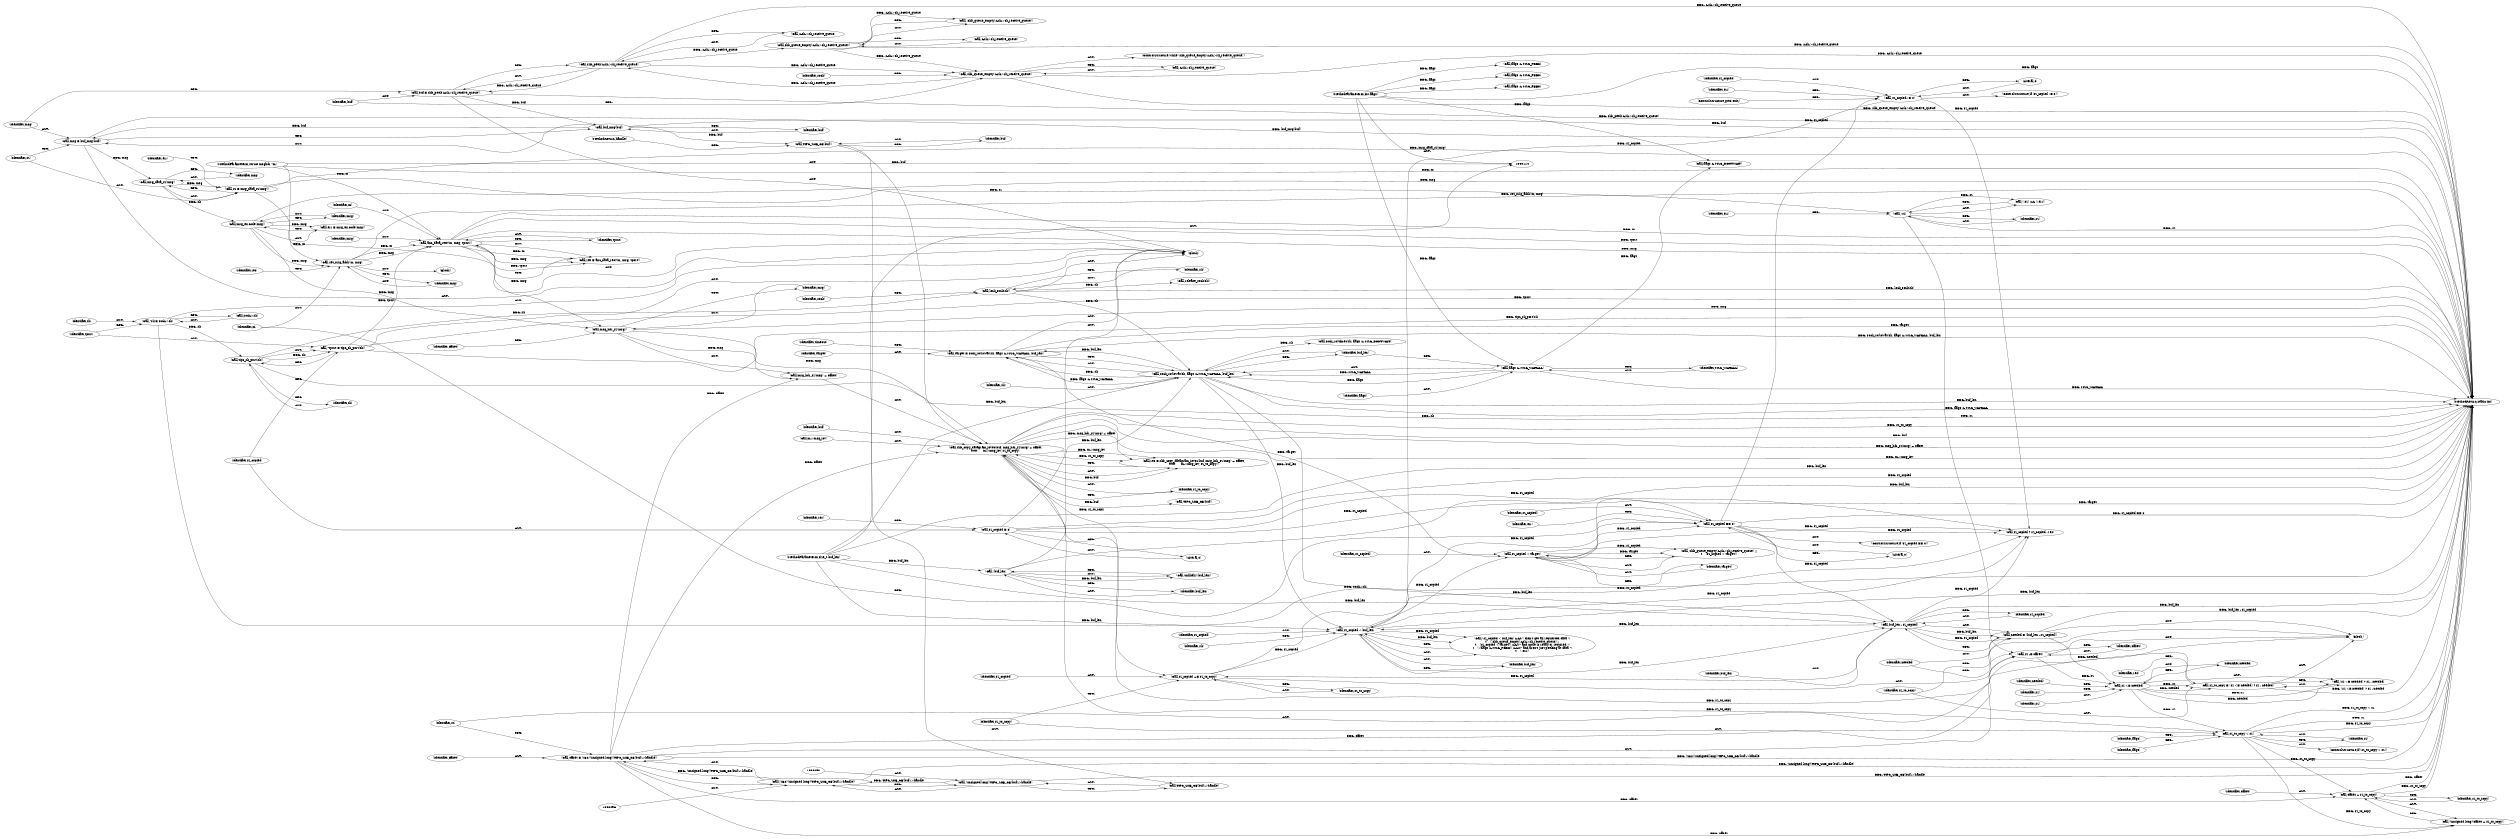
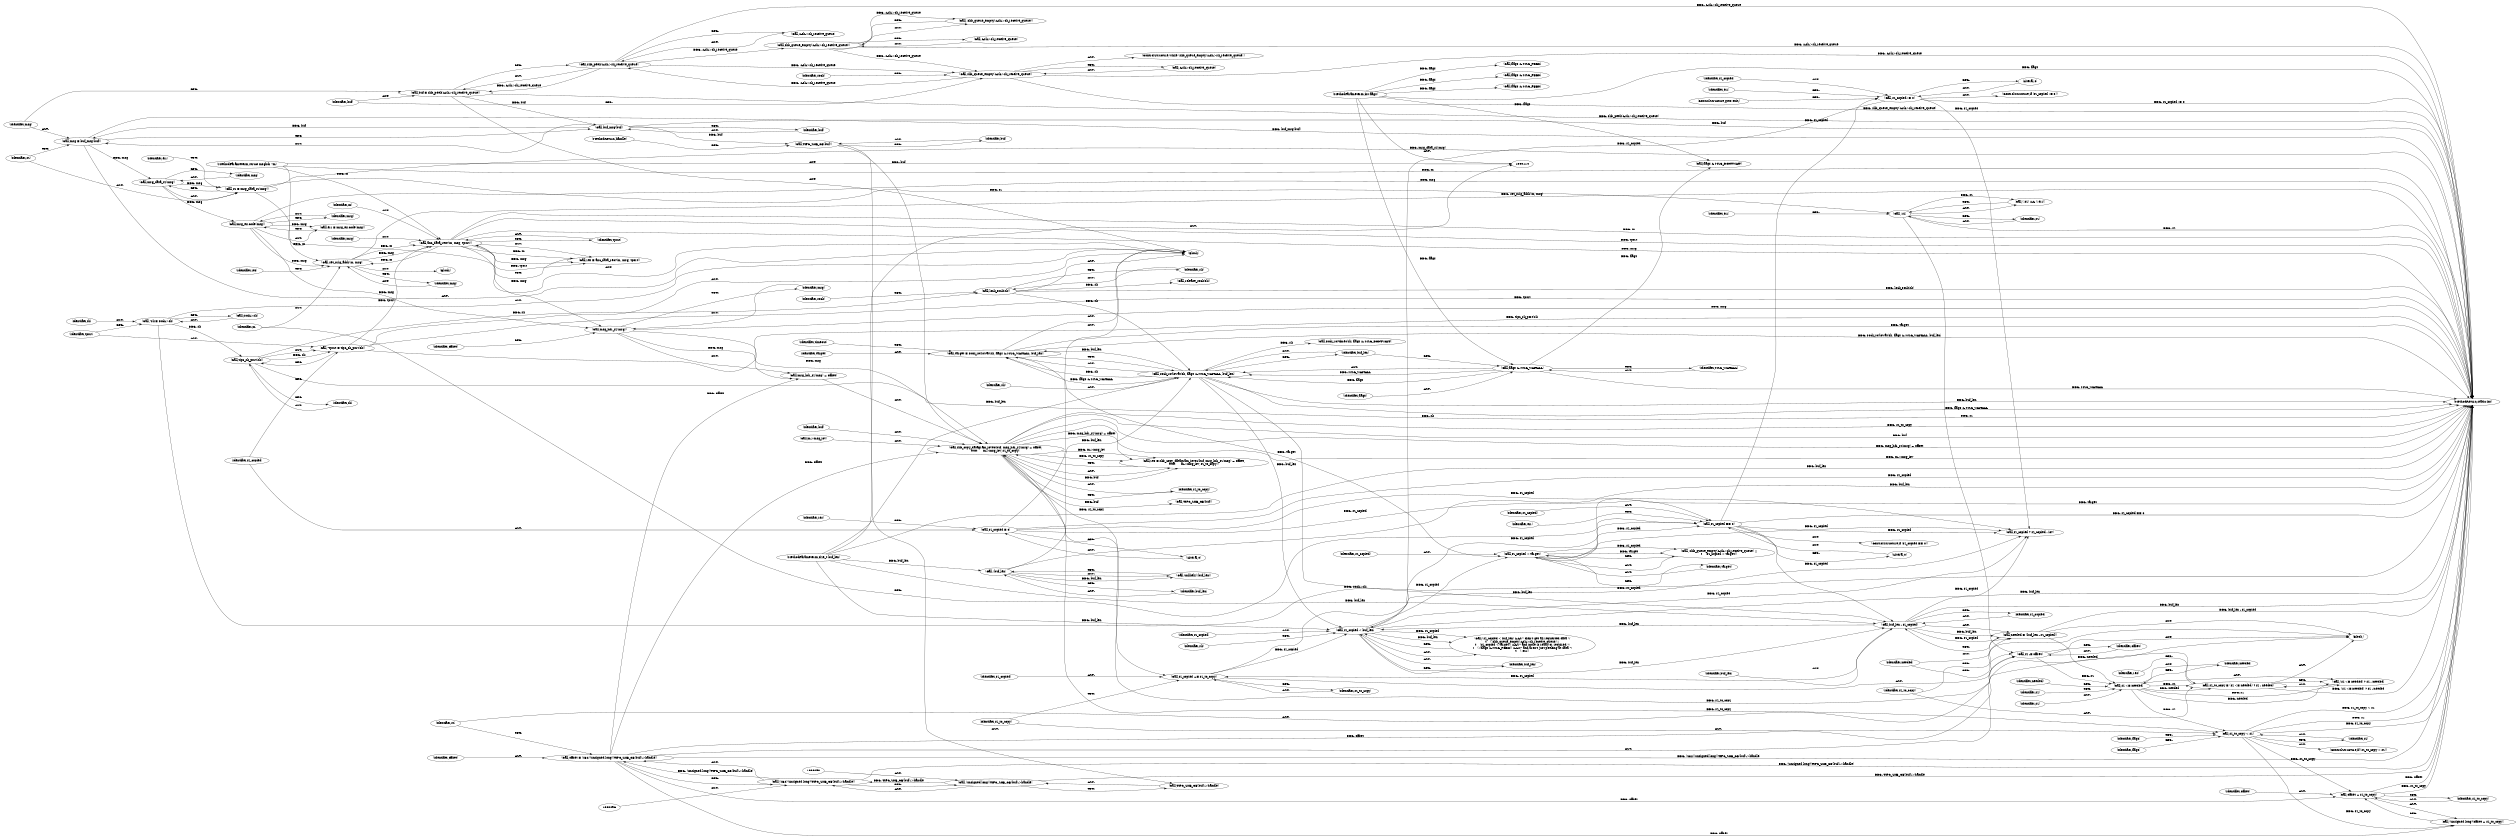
edge "(Call,sz_copied != 0)" -> "(MethodReturn,static int)": added, label "DDG: sz_copied != 0"
edge "(Call,msg_data_sz(msg))" -> "(Call,msg_errcode(msg))": label "DDG: sk" -> "DDG: msg"
edge "(Call,anc_data_recv(m, msg, tport))" -> "(Call,set_orig_addr(m, msg))": added, label "DDG: m"
node "(Call,sz_copied ? sz_copied : res)": label "(Call,sz_copied ? sz_copied : res)" -> "(Call,sz_copied ? sz_copied : iov)"
